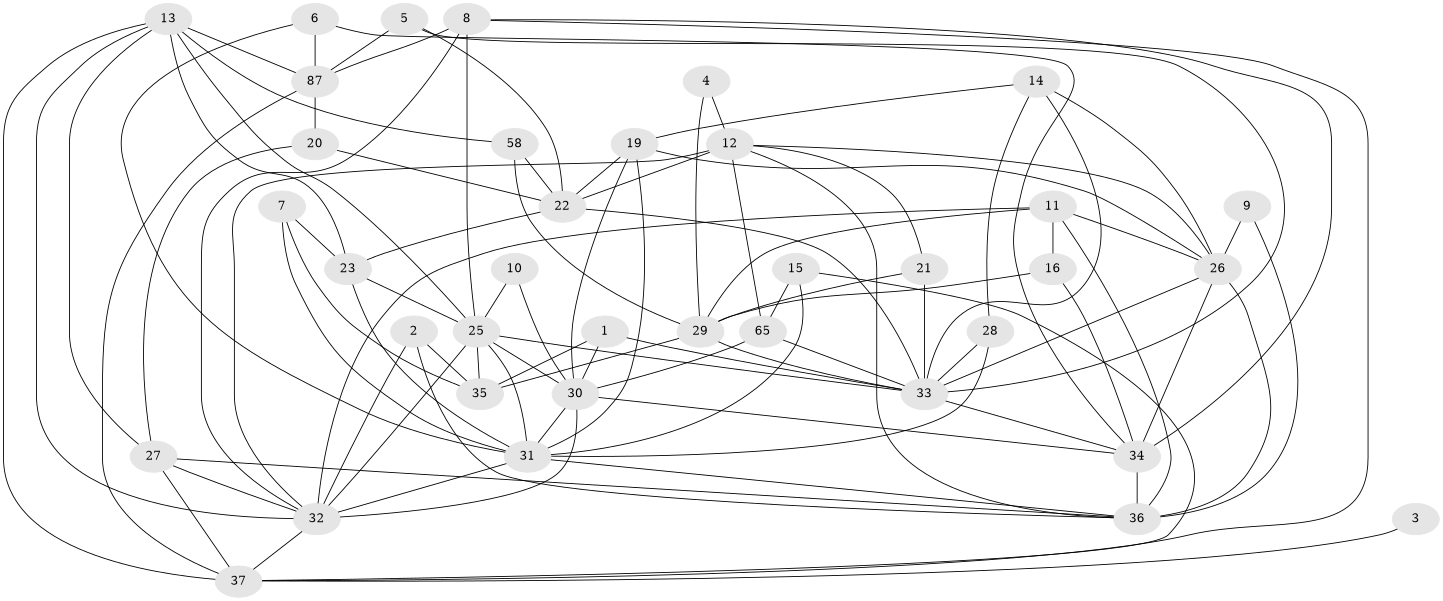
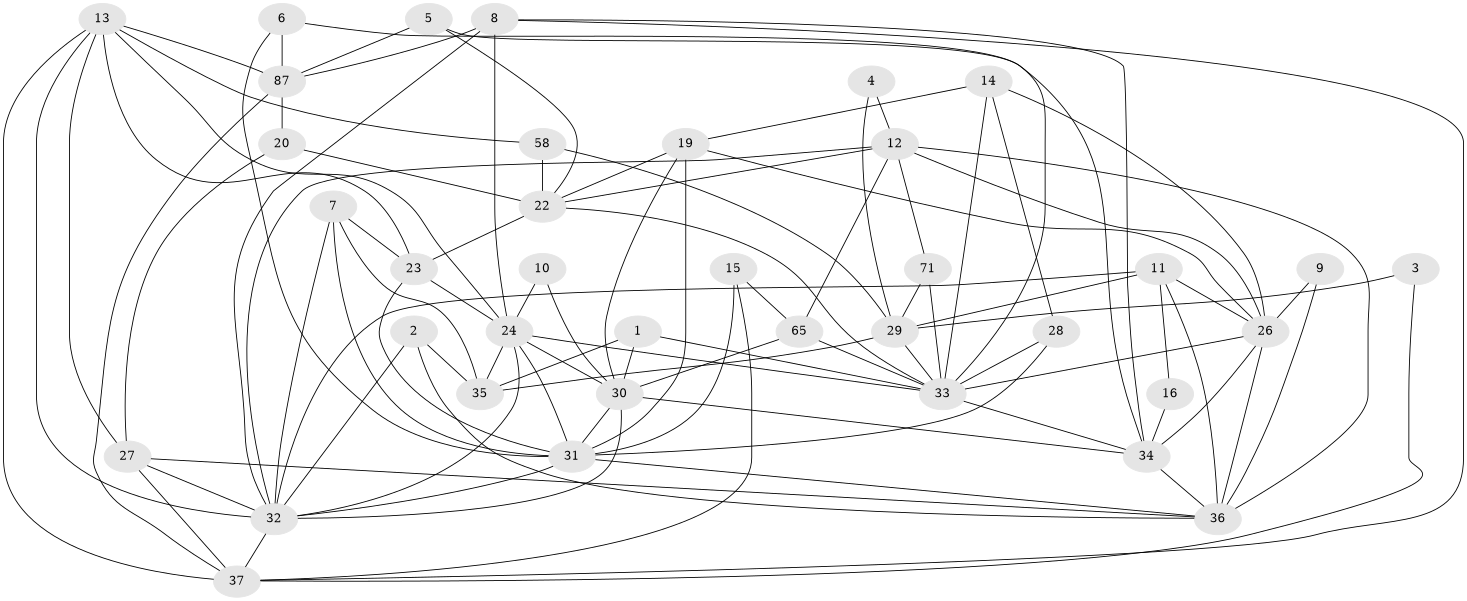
node "21": label "21" -> "71"
edge "16" -- "29": now "3" -- "29"
node "25": label "25" -> "24"
edge "7" -- "32": added
